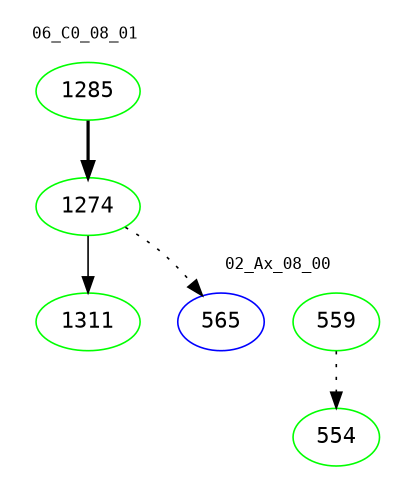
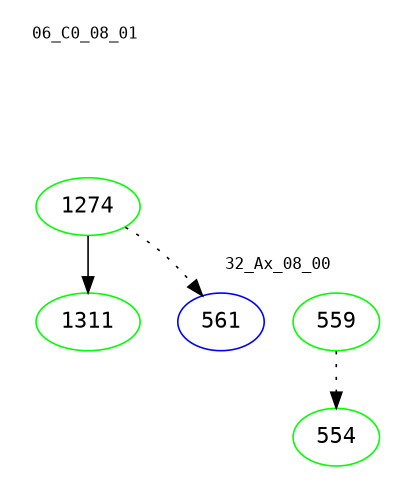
node "1285": removed
cluster "02_Ax_08_00": label "02_Ax_08_00" -> "32_Ax_08_00"
node "565": label "565" -> "561"
